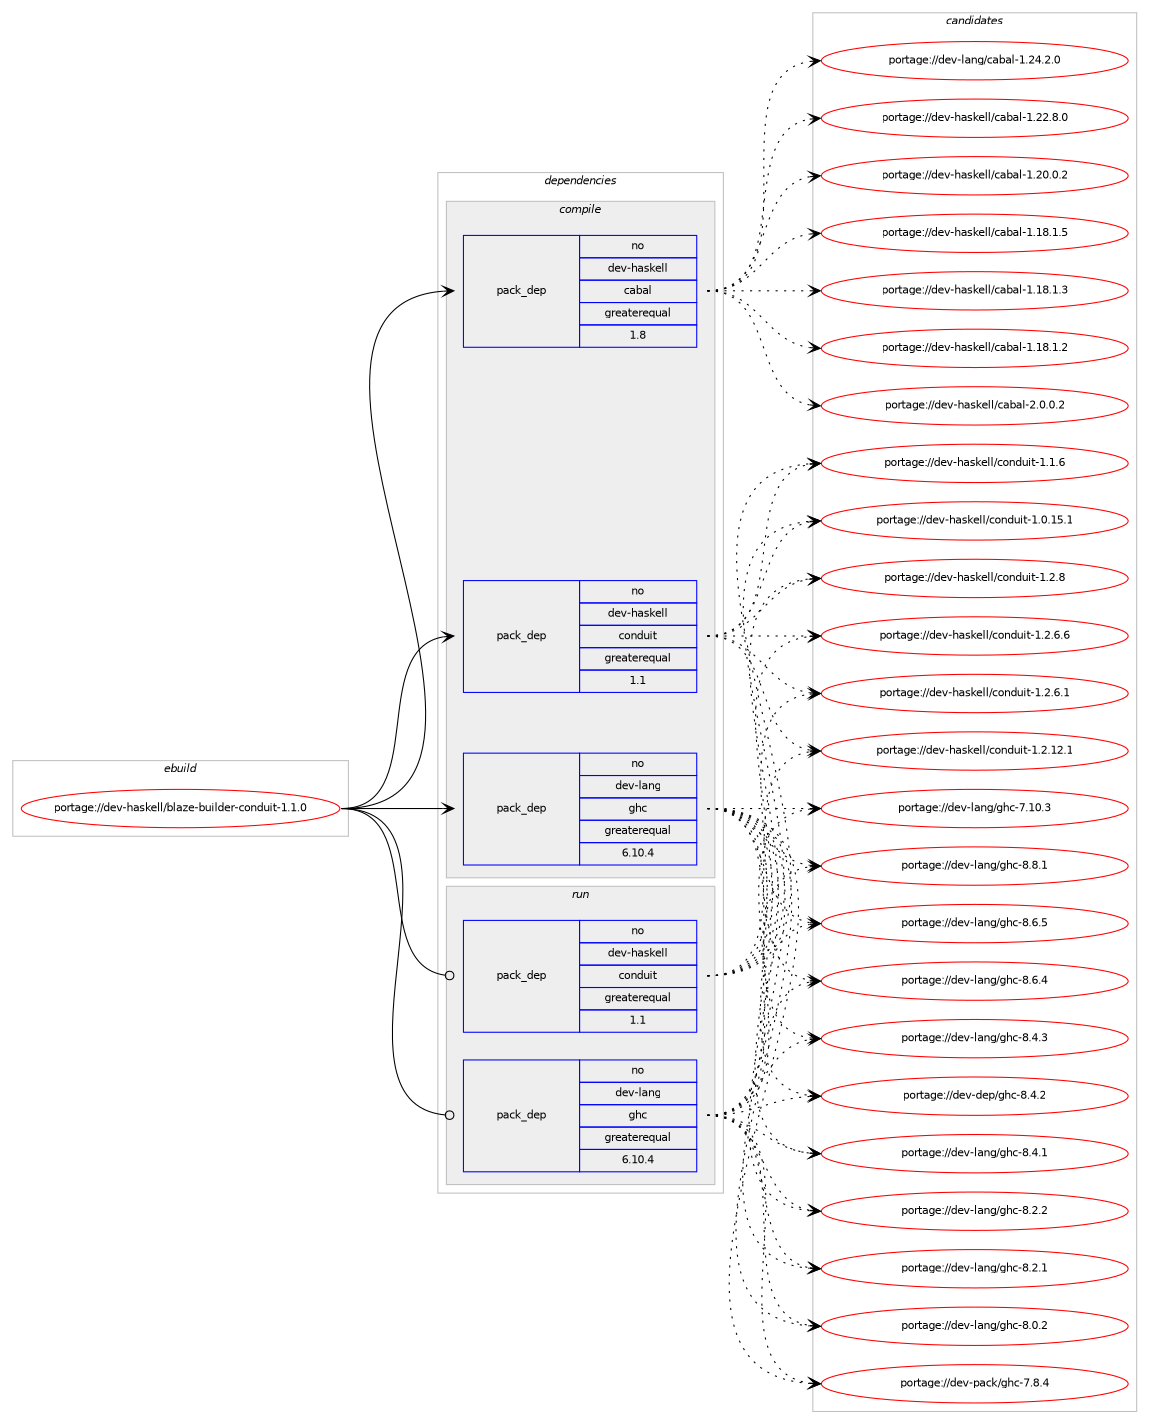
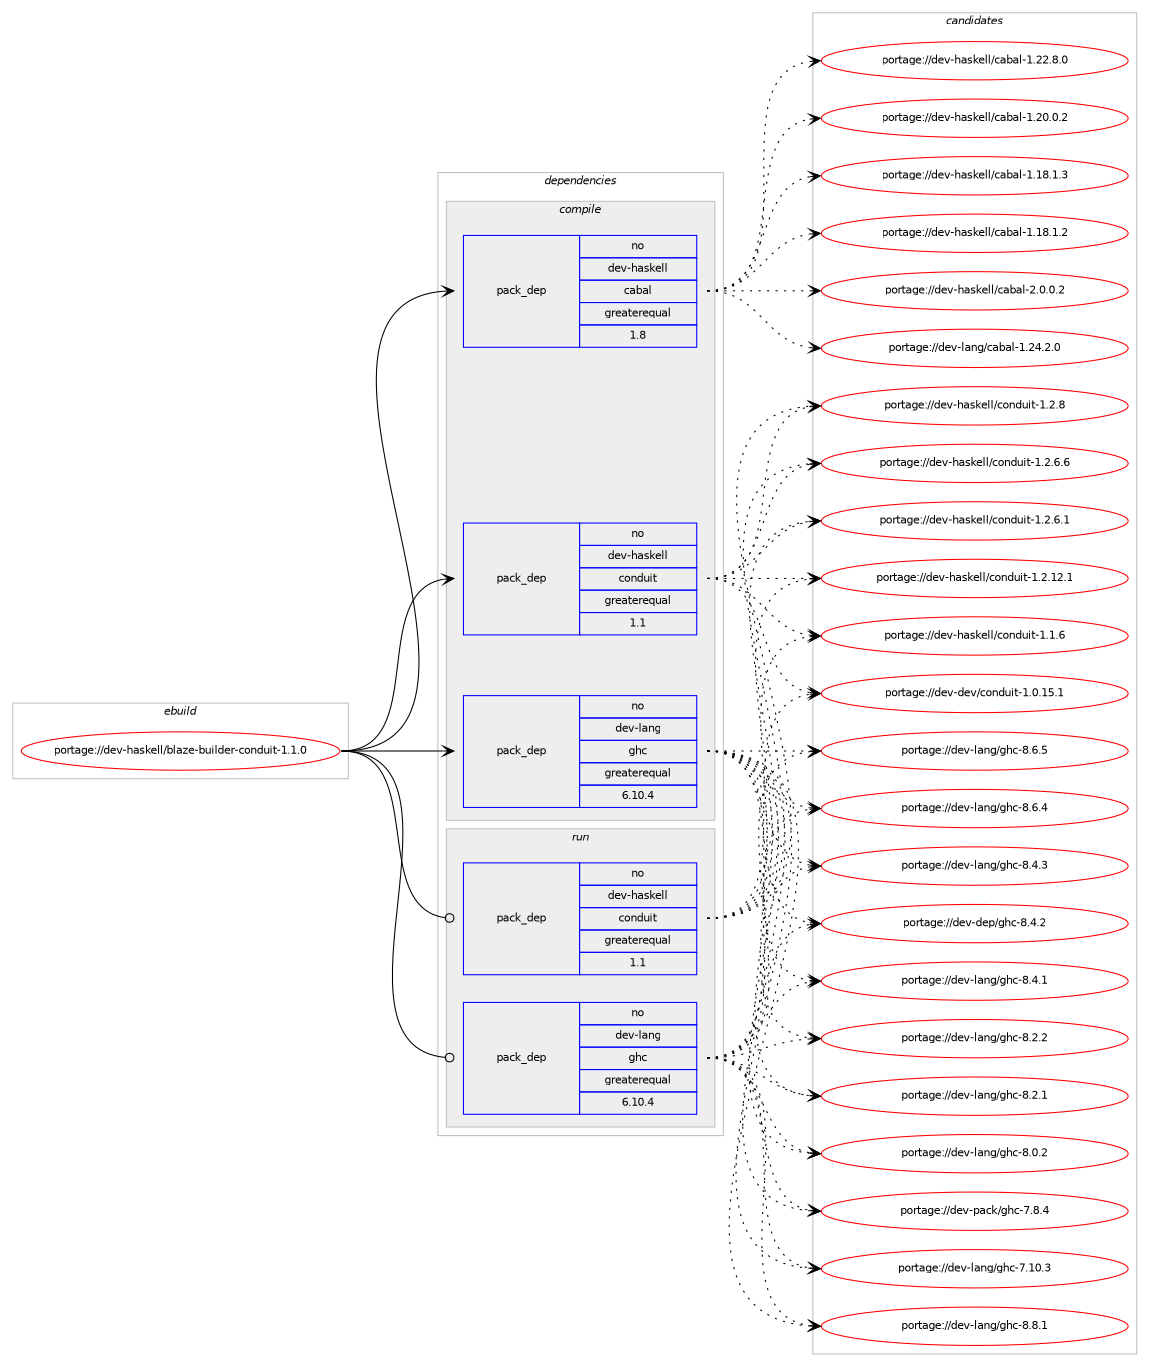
node "portage://dev-haskell/cabal-1.18.1.5": removed
node "portage://dev-haskell/conduit-1.0.15.1": label "portage://dev-haskell/conduit-1.0.15.1" -> "portage://dev-dev/conduit-1.0.15.1"
